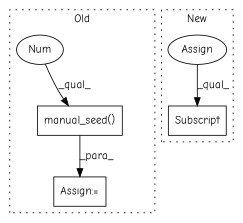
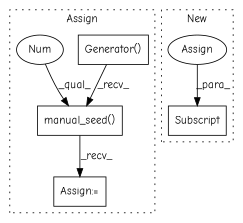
cluster "Old": label "Old" -> "Assign"
node "Generator()": added
edge "Assign" -> "Subscript": label "_qual_" -> "_para_"
edge "manual_seed()" -> "Assign:=": label "_para_" -> "_recv_"
